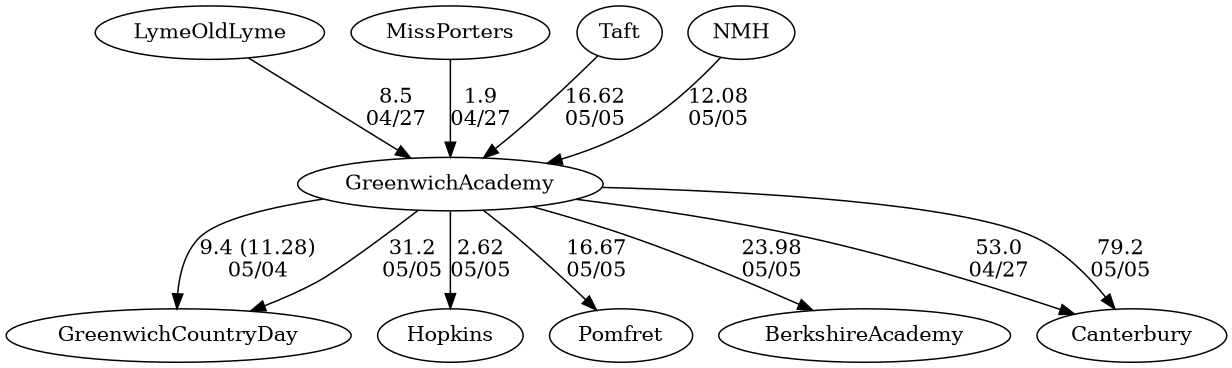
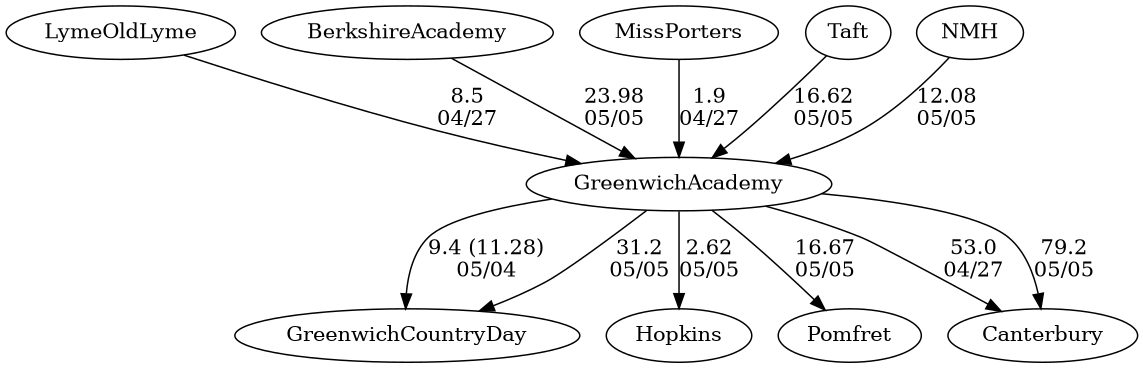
edge "GreenwichAcademy" -> "BerkshireAcademy": reversed
